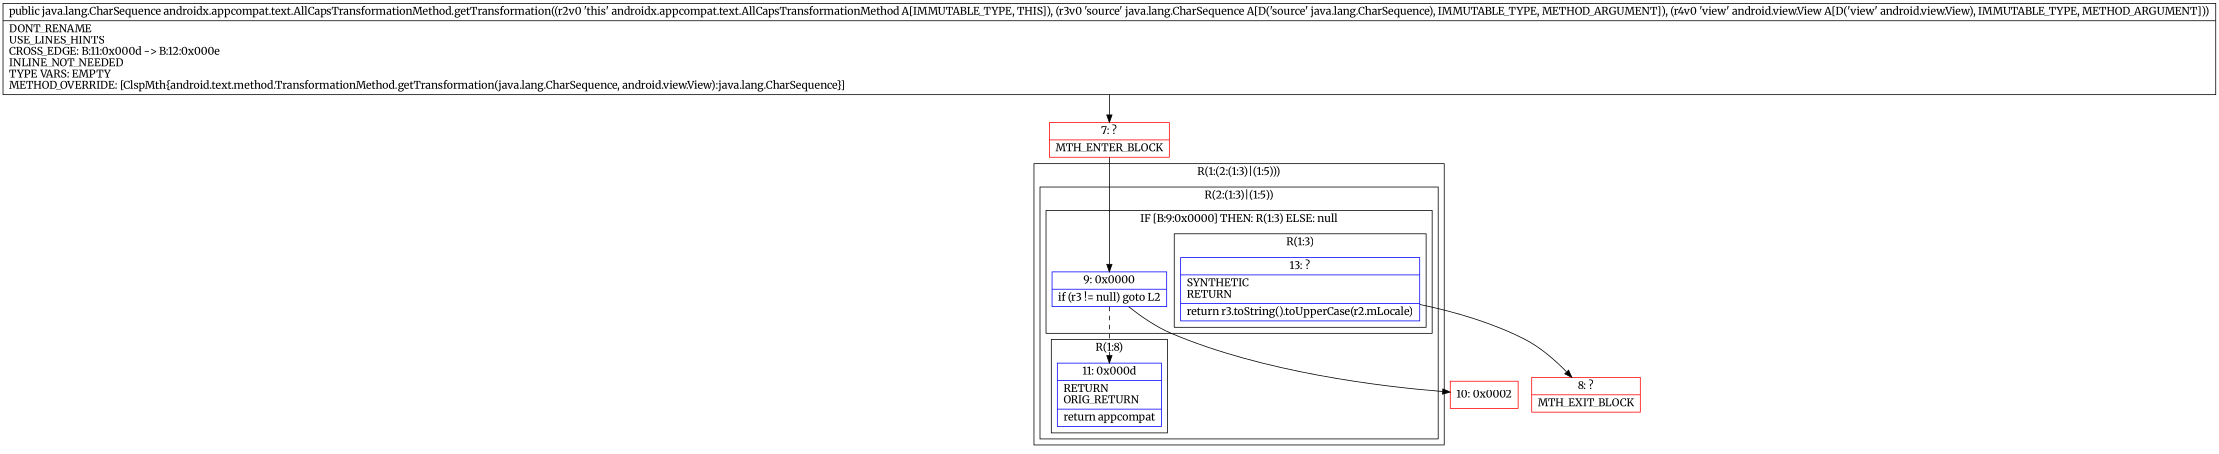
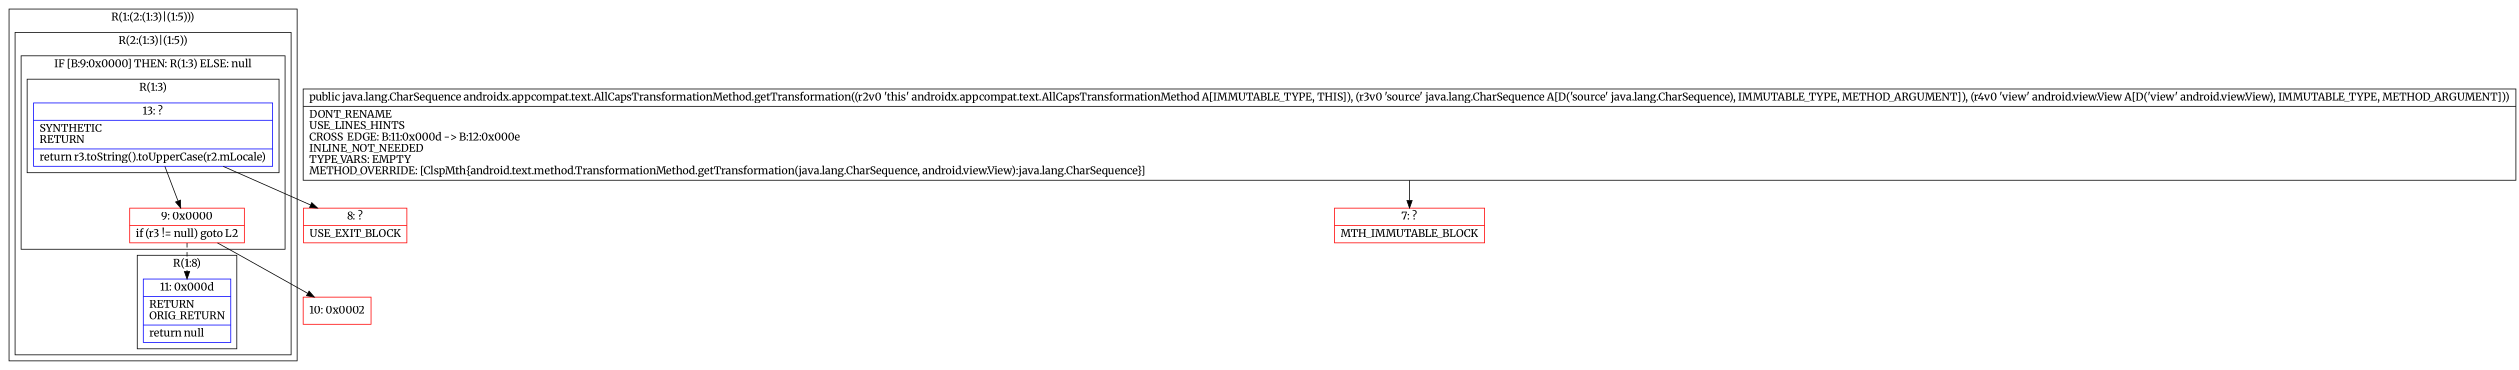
node "7: ?": text "MTH_ENTER_BLOCK" -> "MTH_IMMUTABLE_BLOCK"
edge "7: ?" -> "9: 0x0000": now "13: ?" -> "9: 0x0000"
node "9: 0x0000": color blue -> red
node "8: ?": text "MTH_EXIT_BLOCK" -> "USE_EXIT_BLOCK"
node "11: 0x000d": text "return appcompat" -> "return null"
